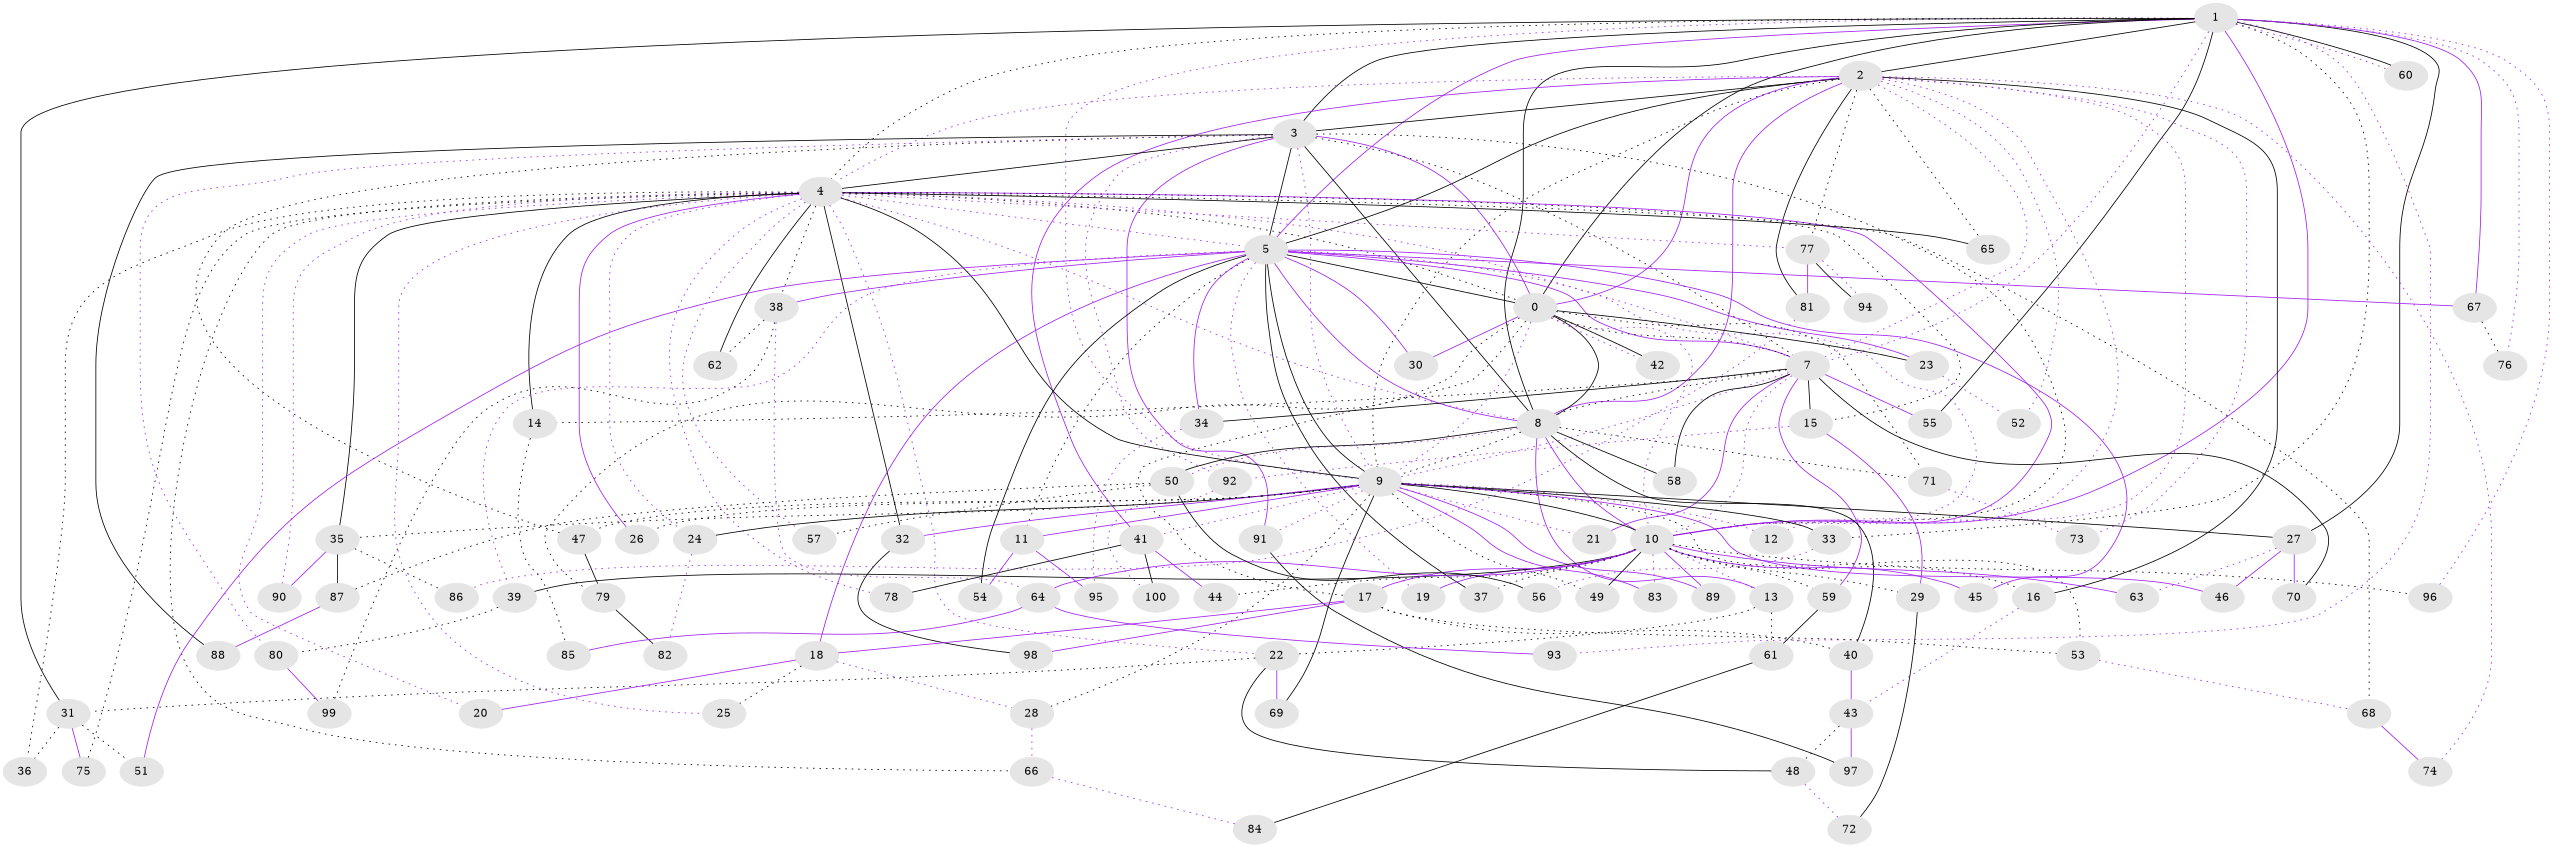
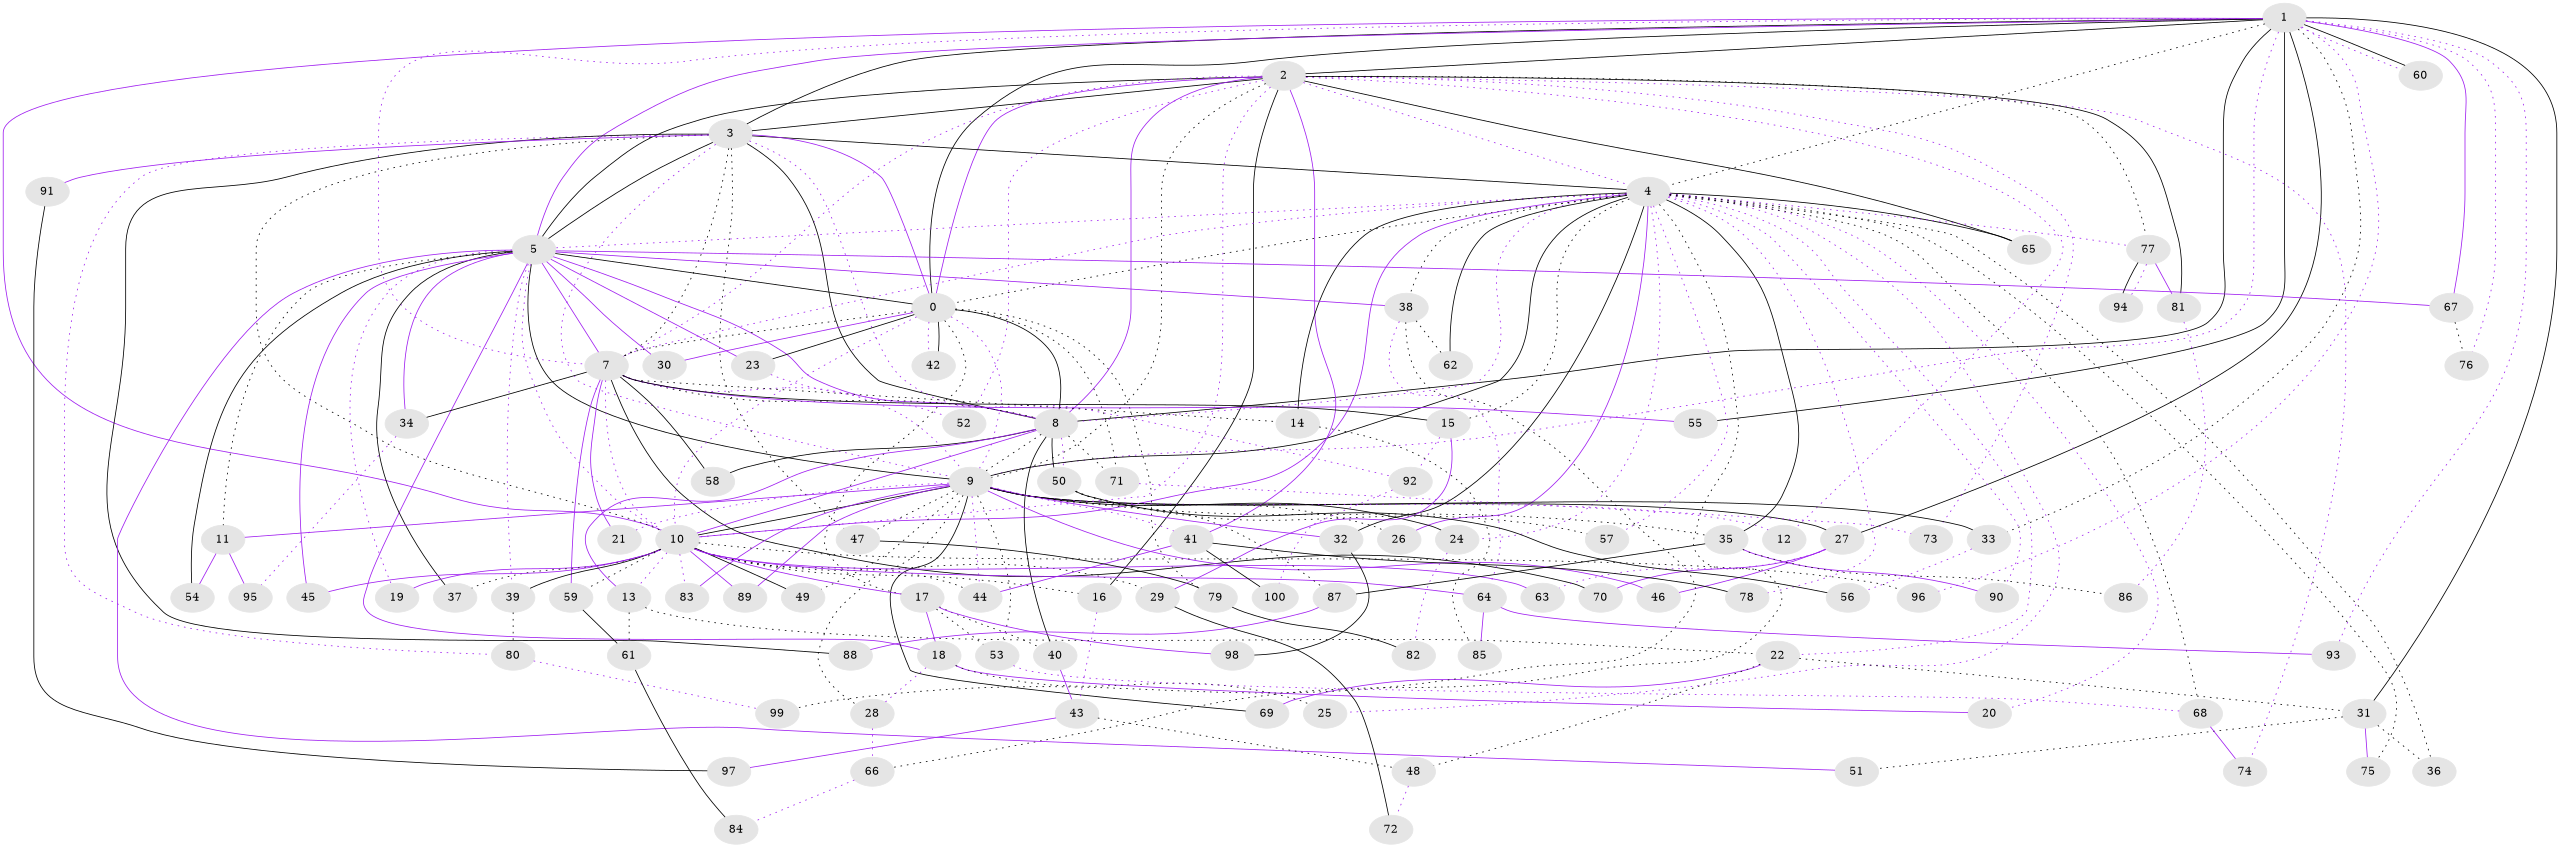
edge "2" -- "65": style dotted -> solid
edge "9" -- "91": now "9" -- "44"
edge "80" -- "99": style solid -> dotted
edge "22" -- "48": style solid -> dotted
